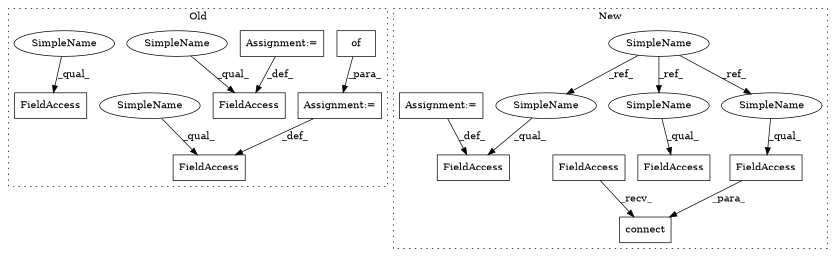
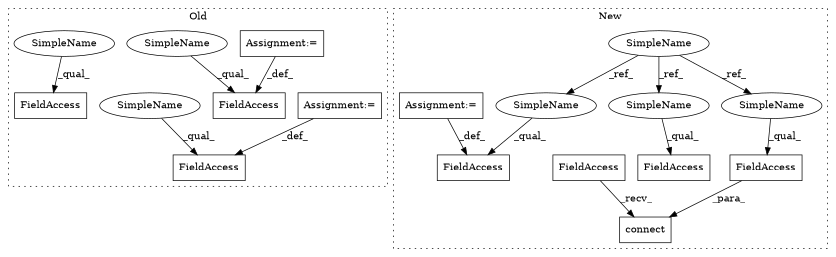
node "of": removed
